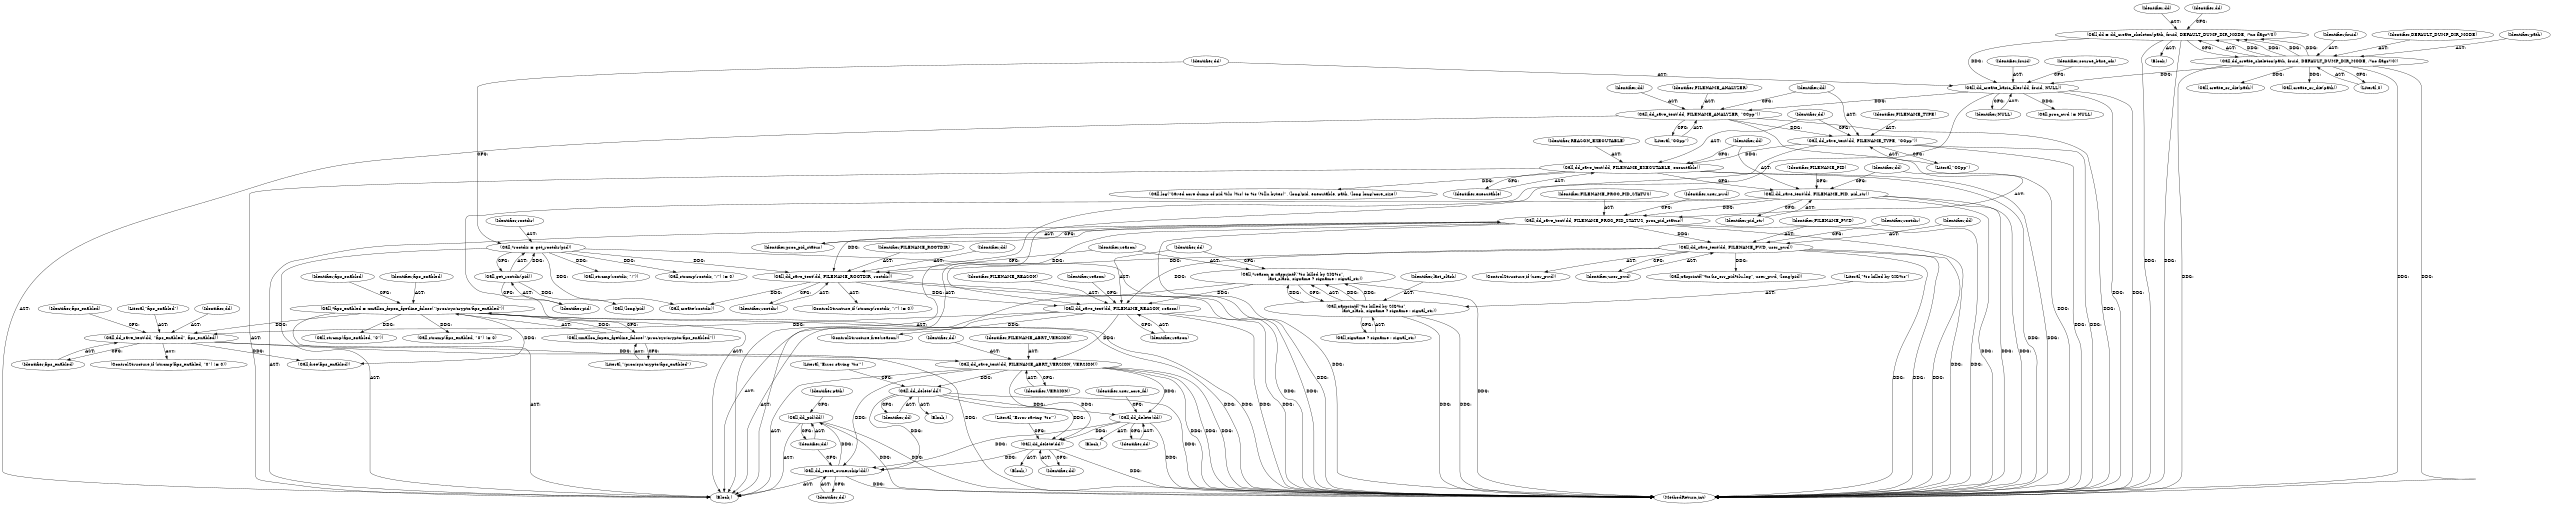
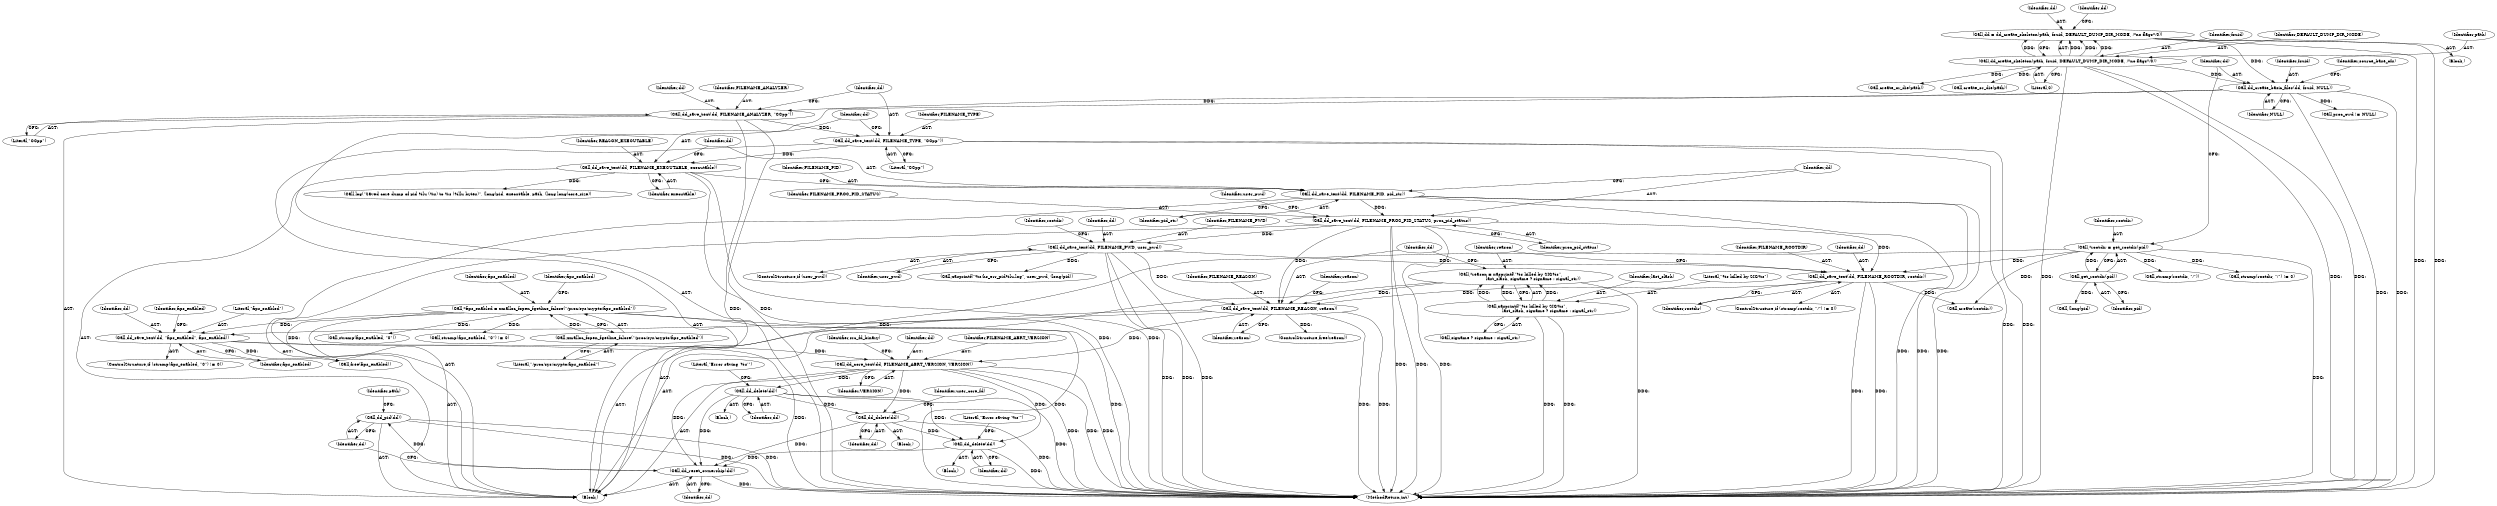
edge "(Identifier,FILENAME_PID)" -> "(Call,dd_save_text(dd, FILENAME_PID, pid_str))": label "CFG: " -> "AST: "
node "(Identifier,src_fd_binary)": added
node "(Call,dd_save_text(dd, FILENAME_ABRT_VERSION, VERSION))": label "(Call,dd_save_text(dd, FILENAME_ABRT_VERSION, VERSION))" -> "(Call,dd_core_text(dd, FILENAME_ABRT_VERSION, VERSION))"
